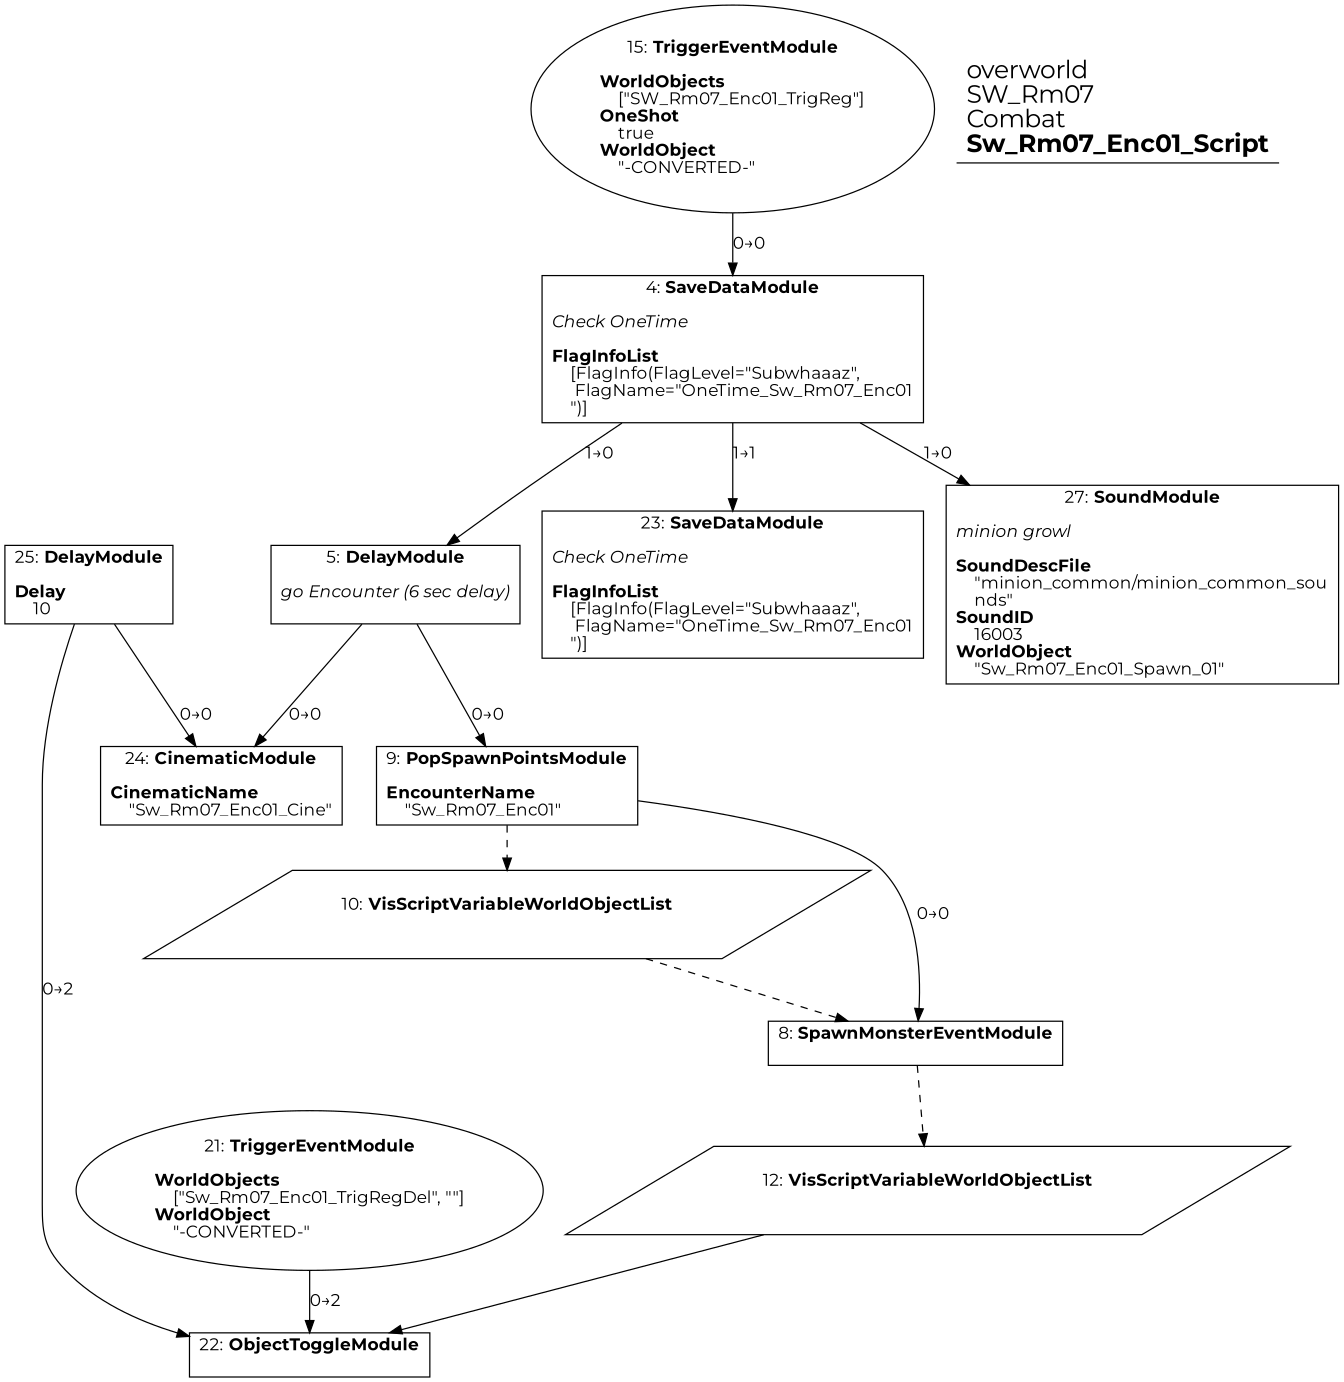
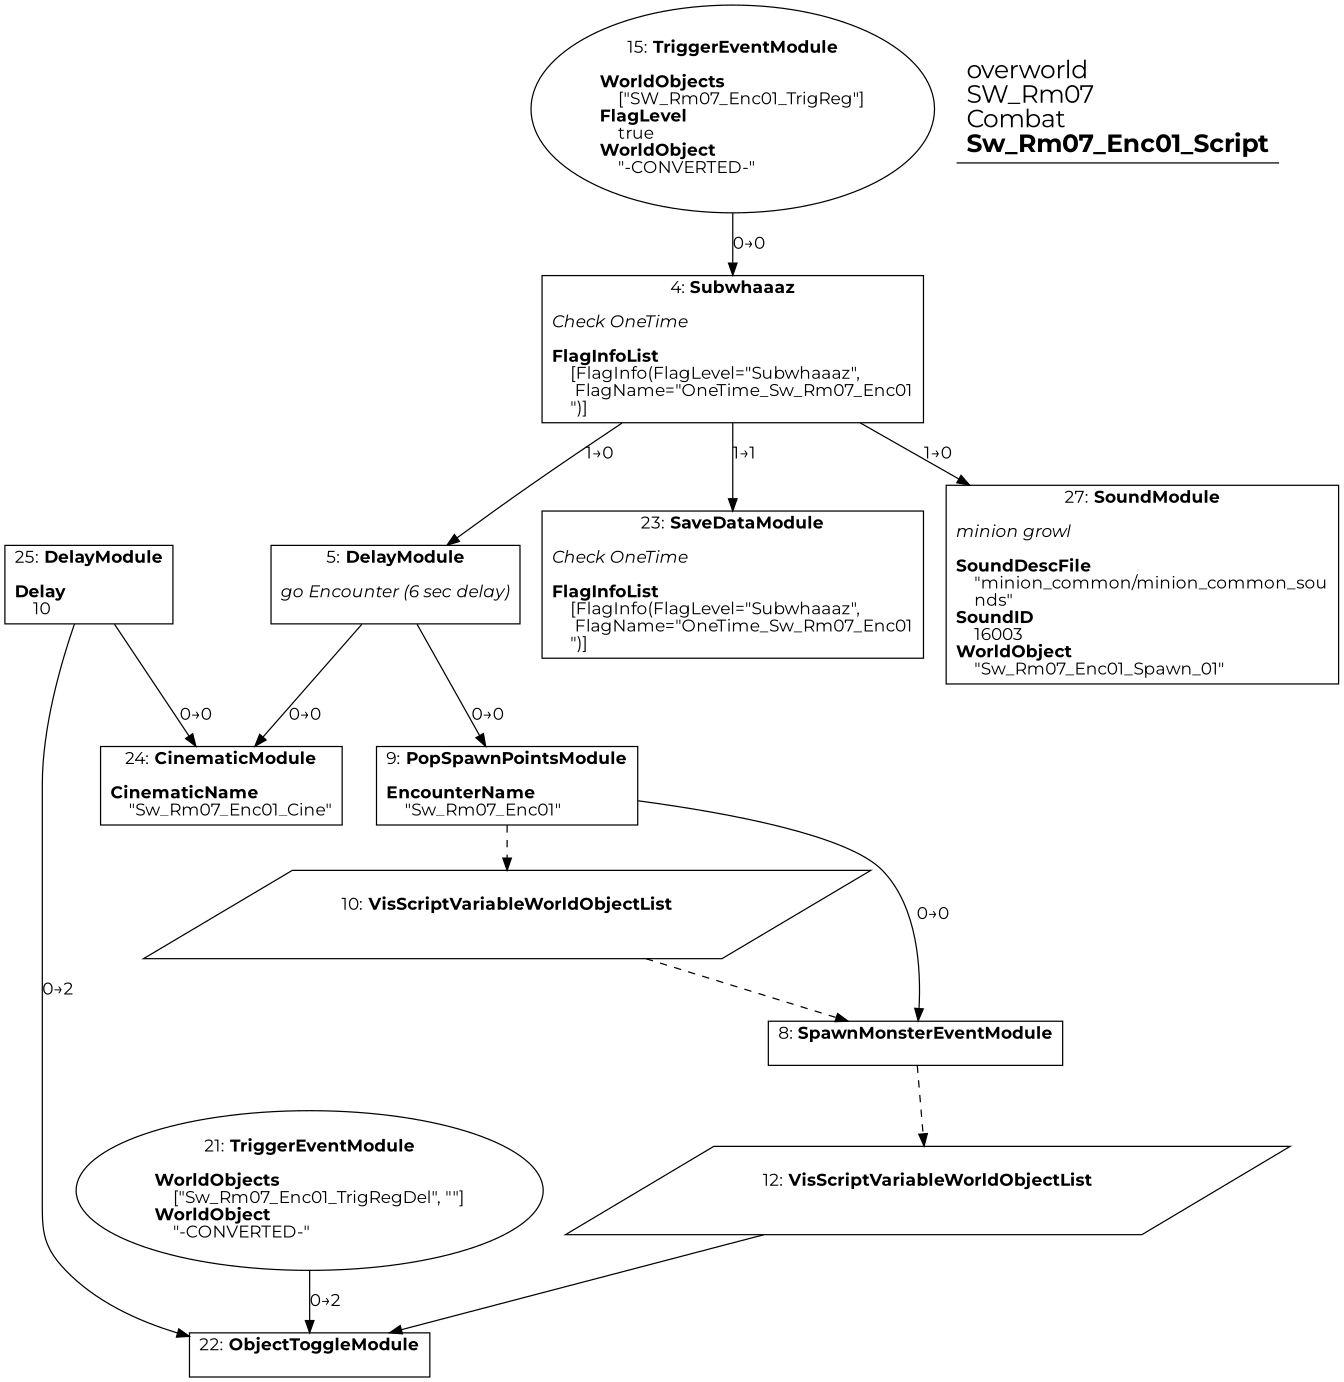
node "15:": text "OneShot" -> "FlagLevel"
node "4:": text "SaveDataModule" -> "Subwhaaaz"
